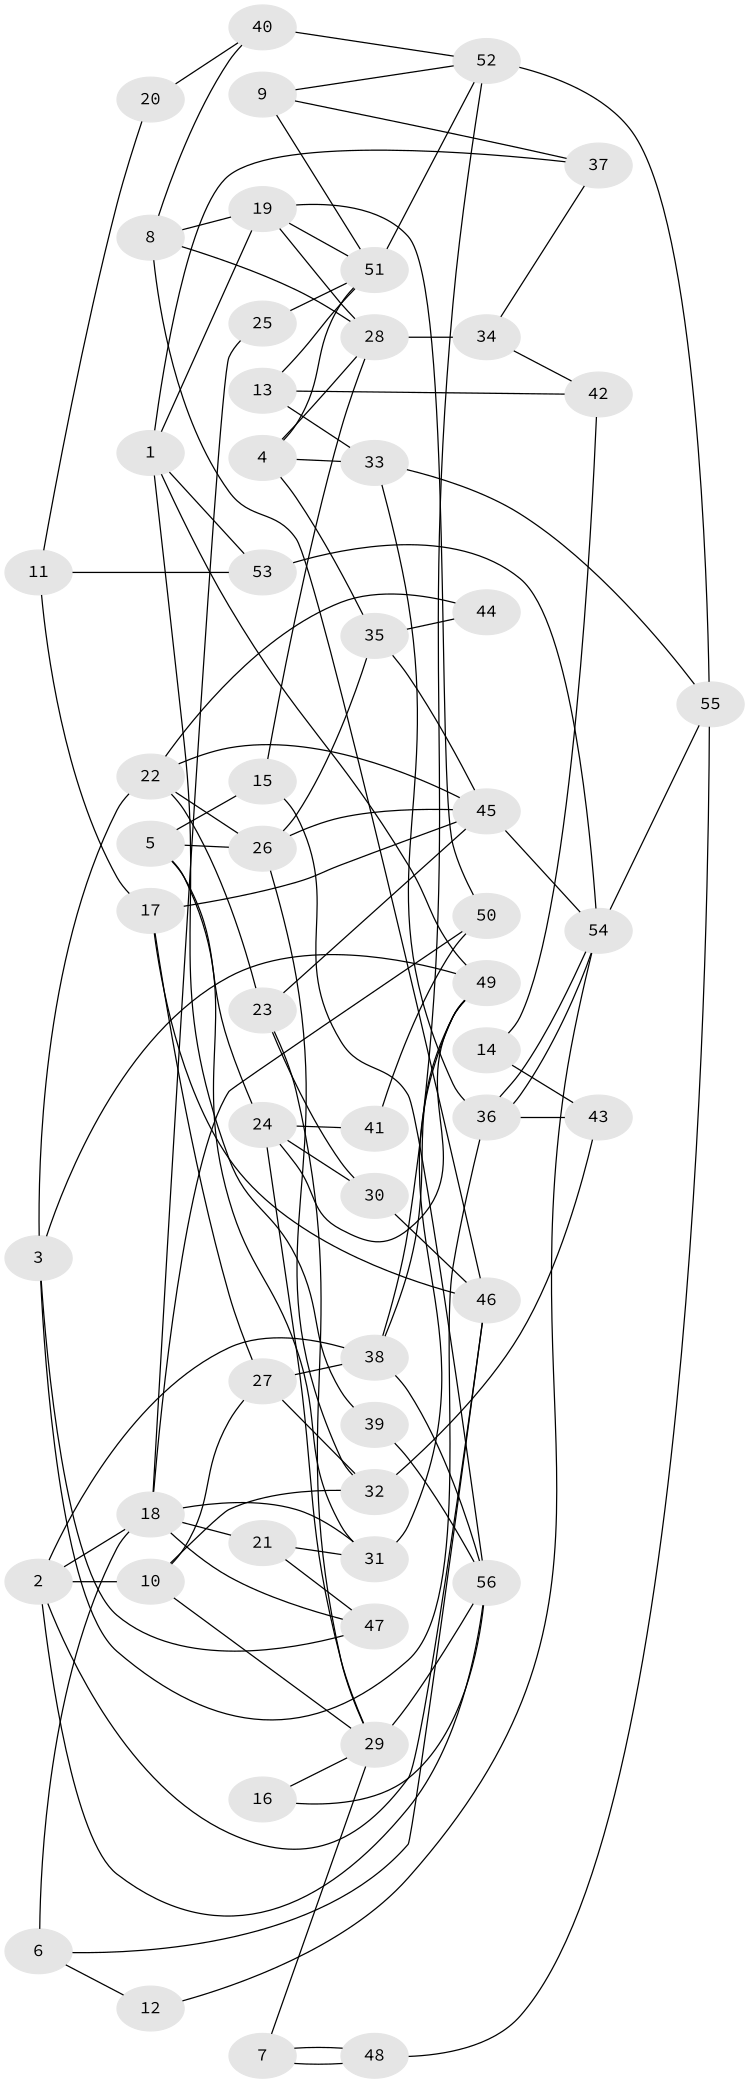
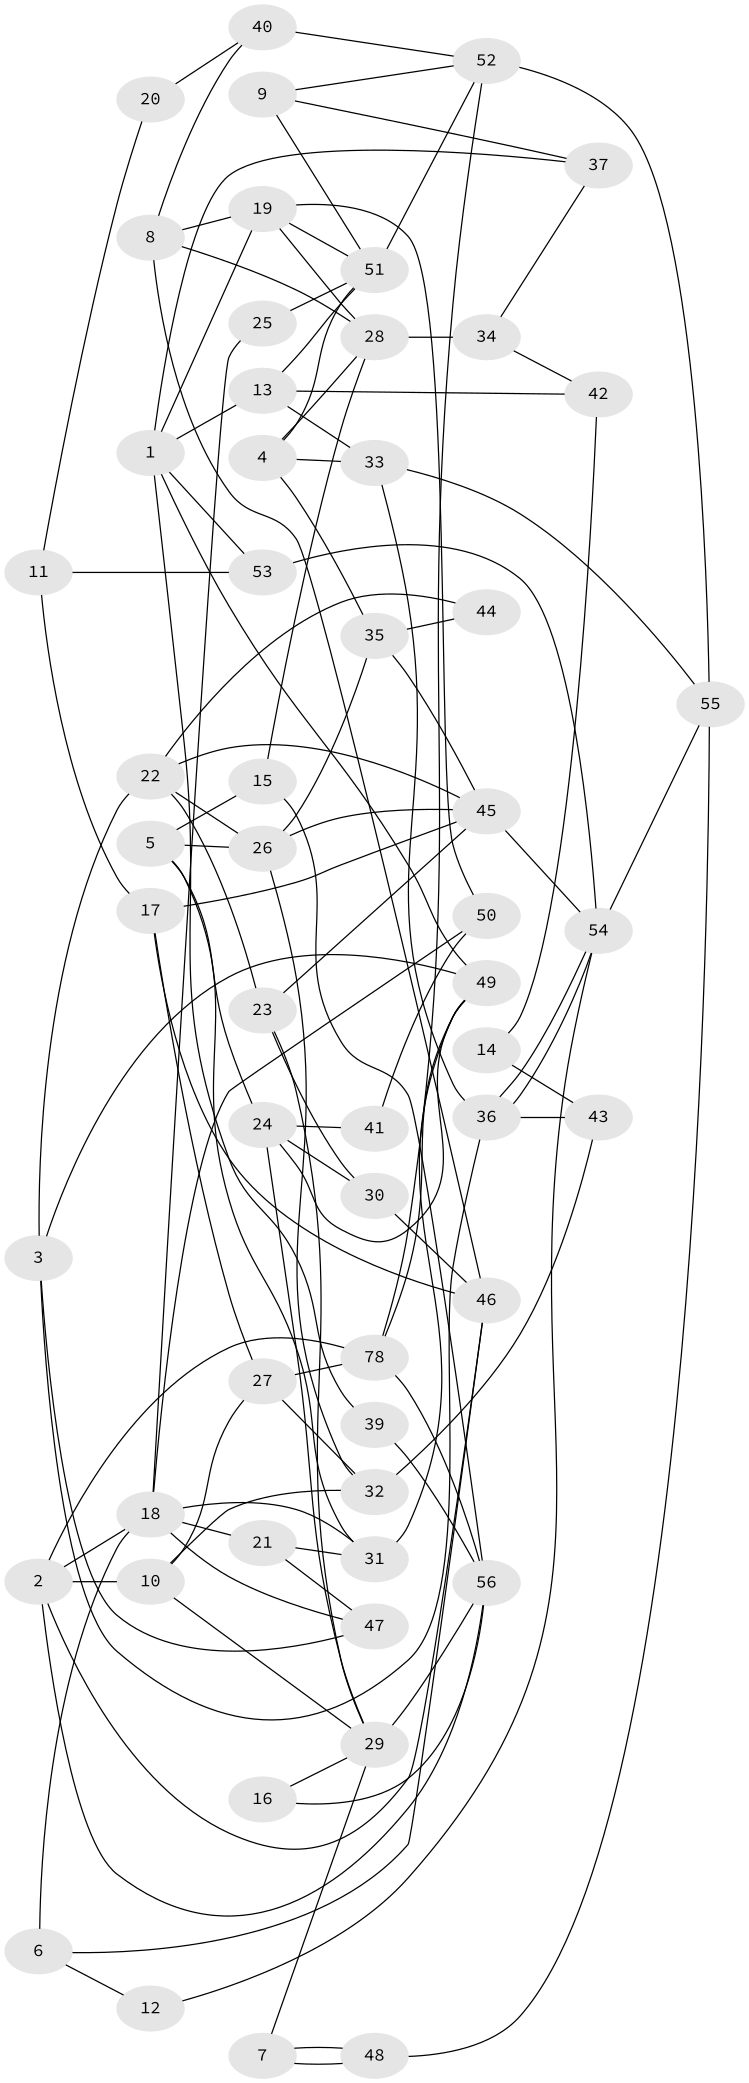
edge "13" -- "1": added
node "38": label "38" -> "78"
